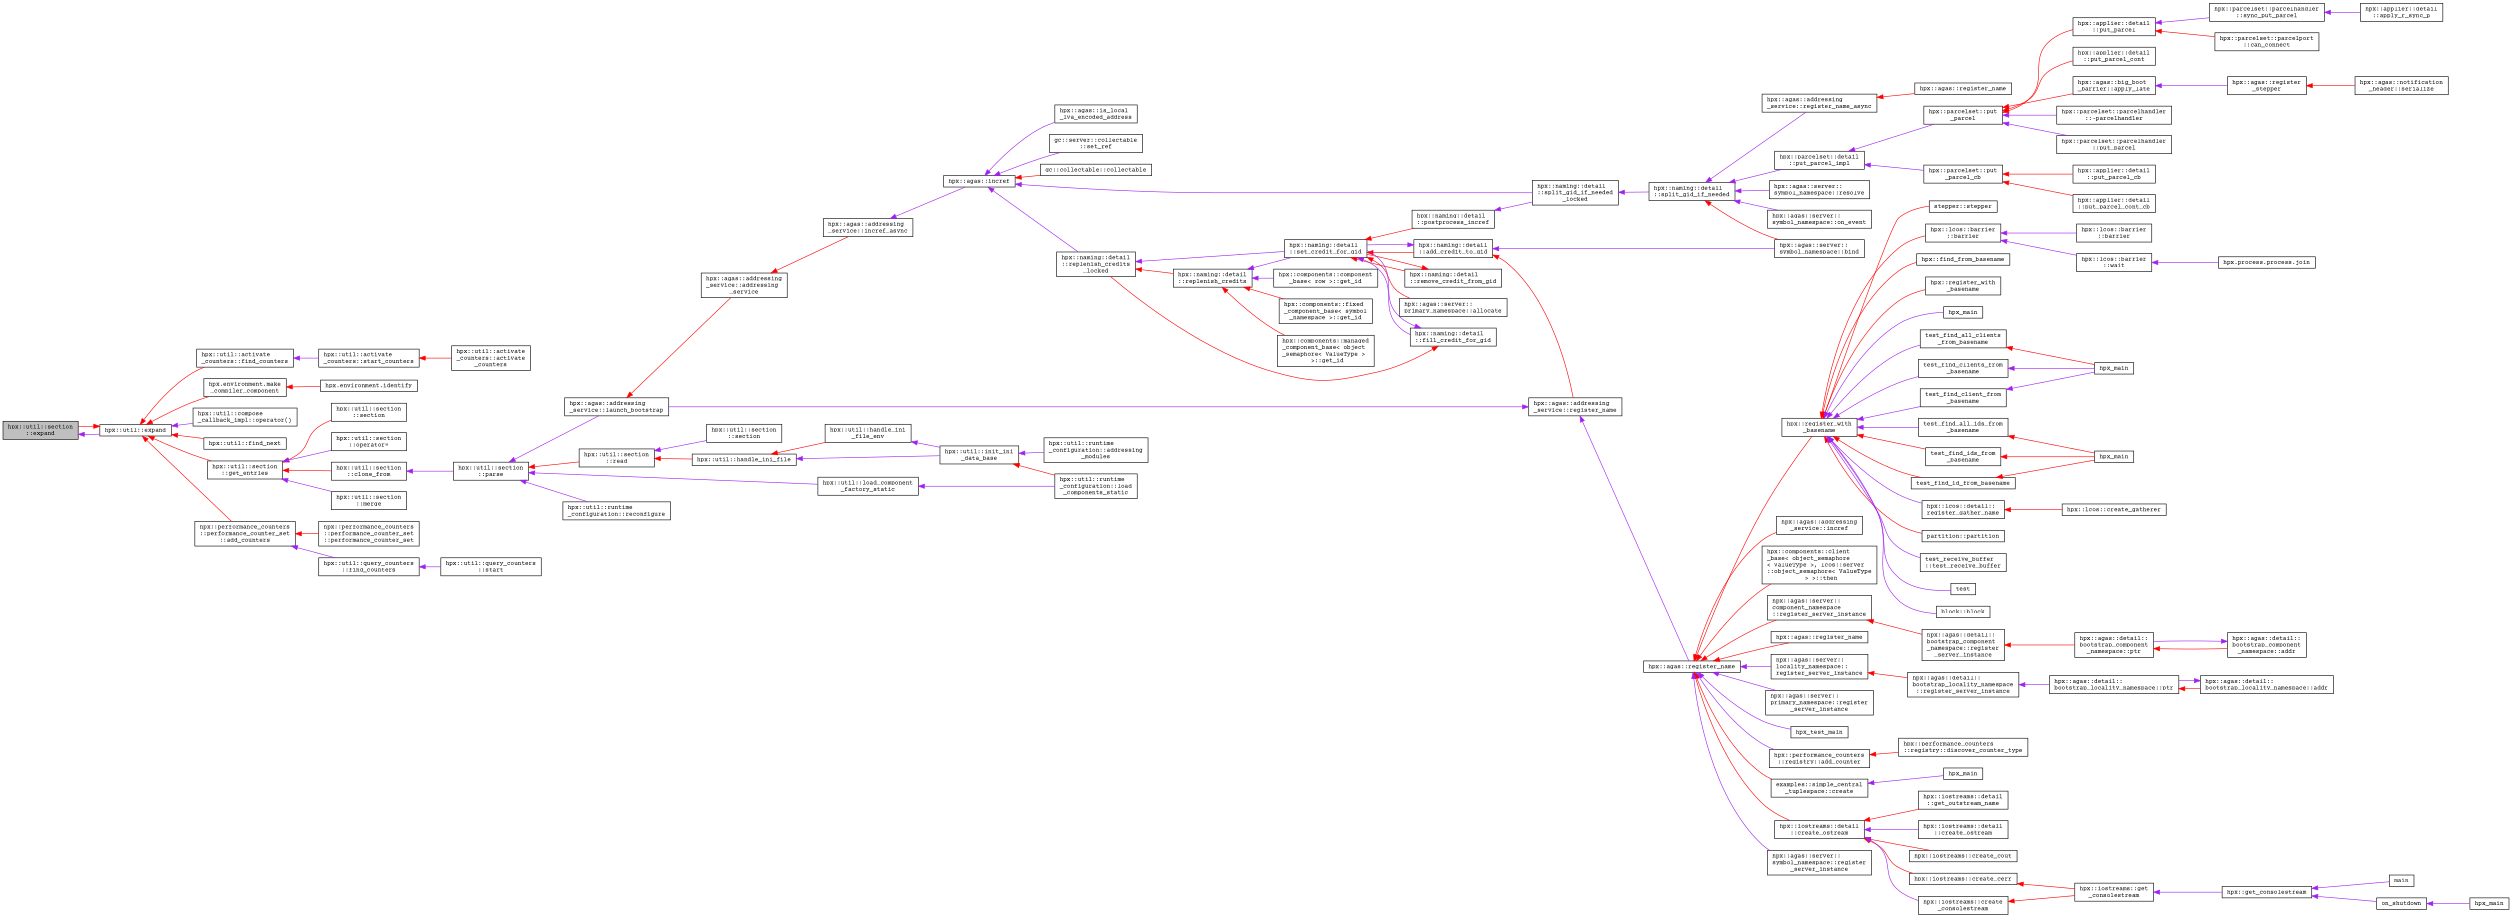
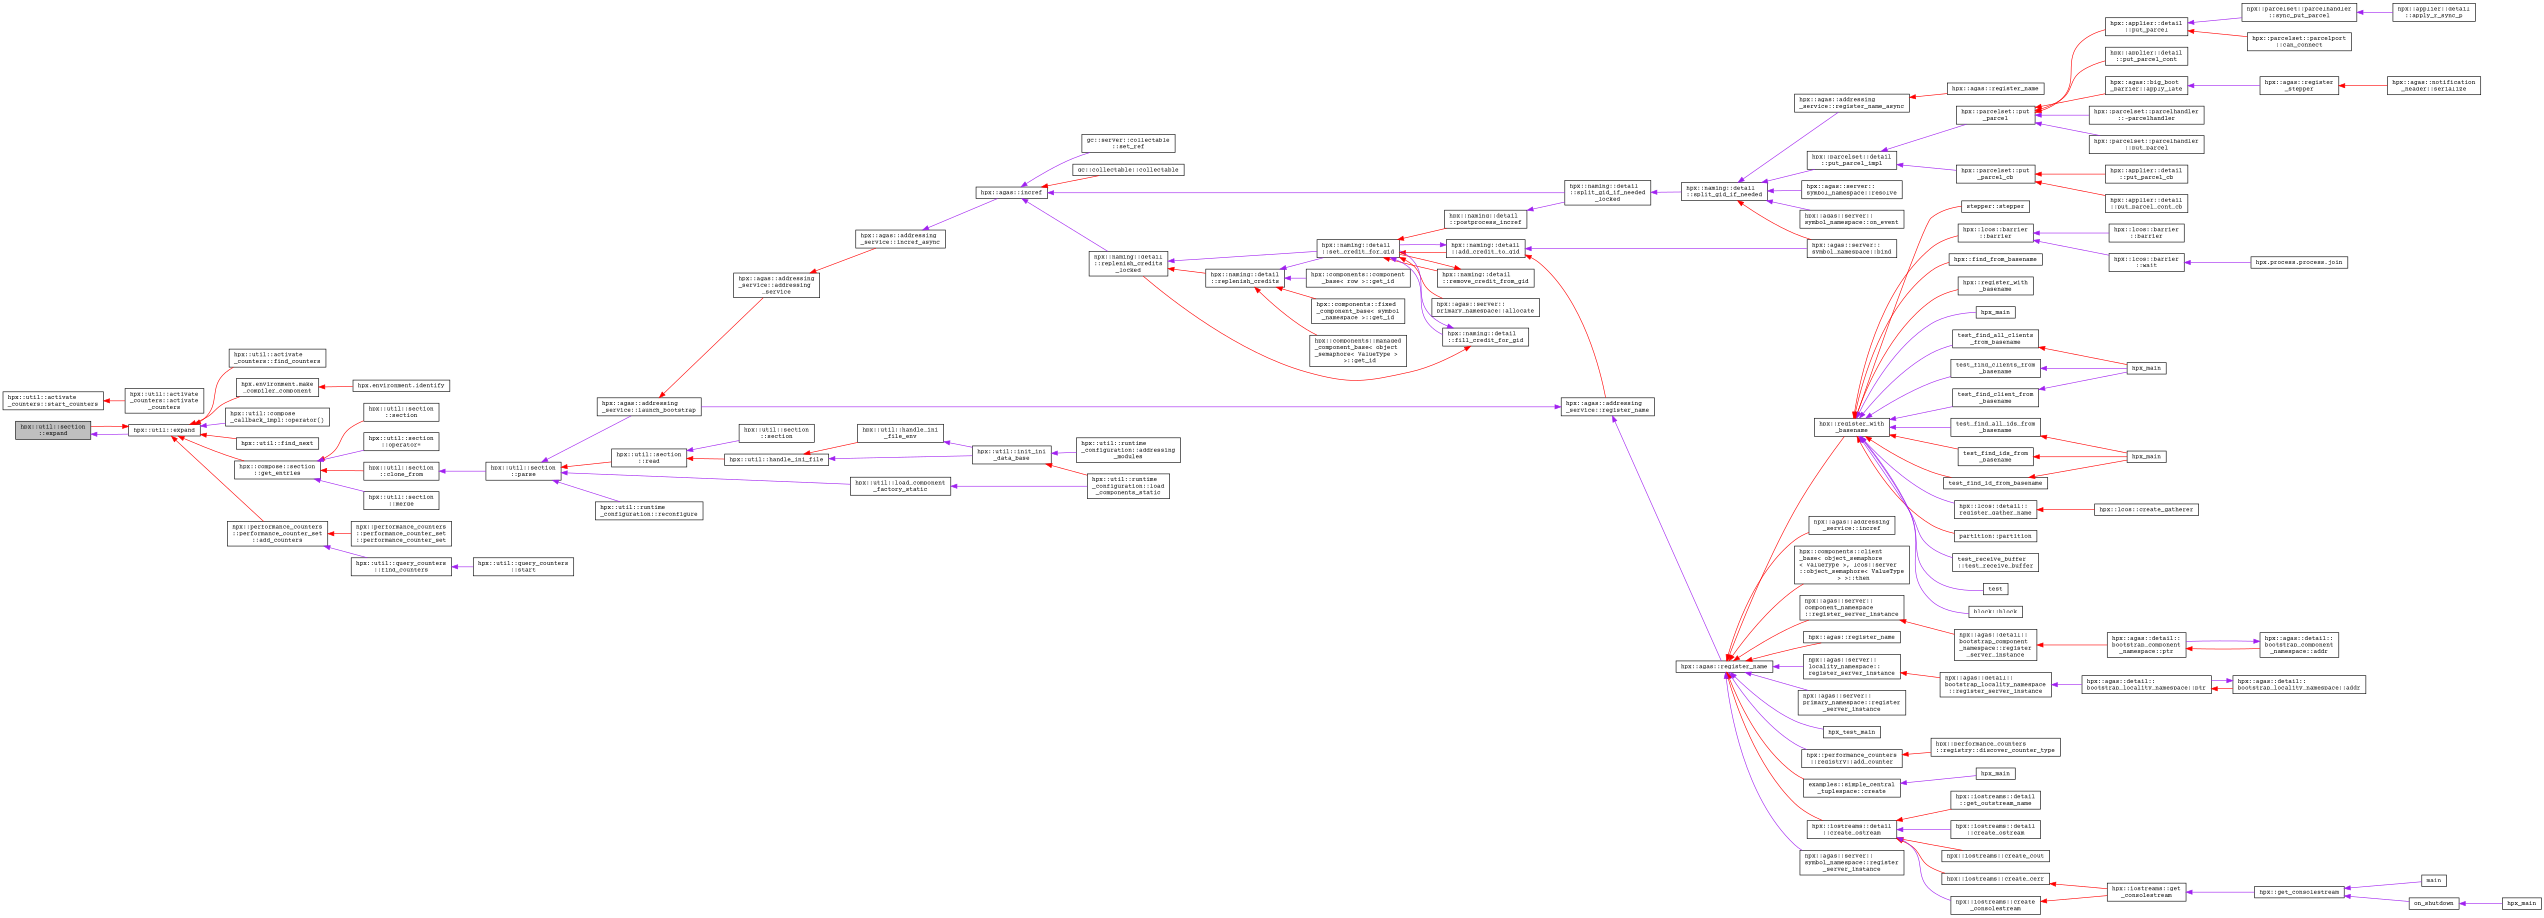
node "hpx::agas::is_local _lva_encoded_address": removed
edge "hpx::util::activate _counters::start_counters" -> "hpx::util::activate _counters::find_counters": removed
node "hpx::util::section ::get_entries": label "hpx::util::section ::get_entries" -> "hpx::compose::section ::get_entries"
